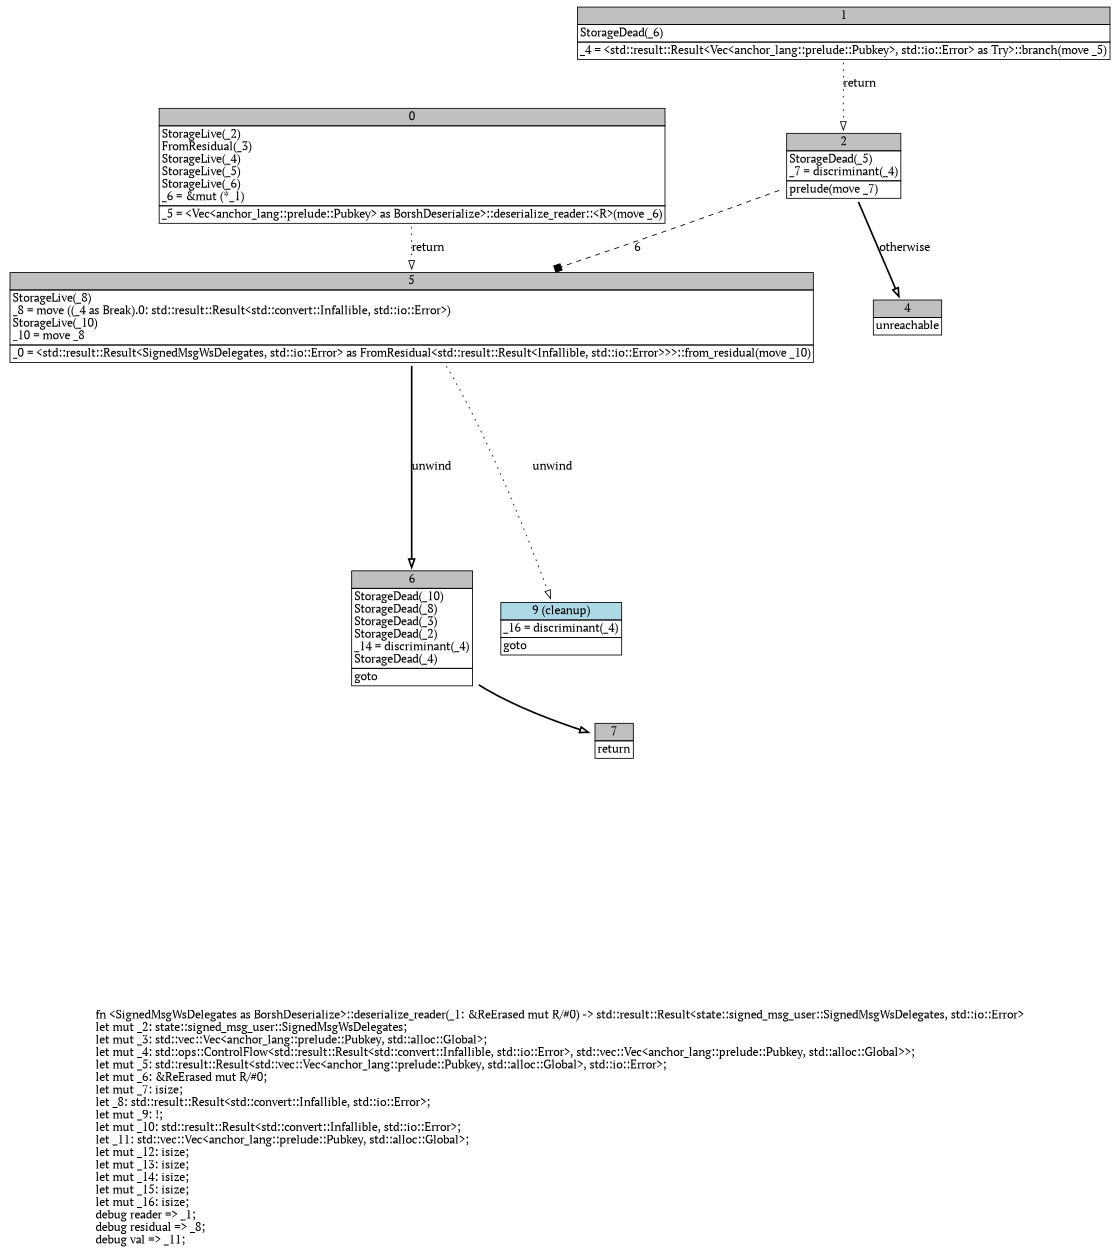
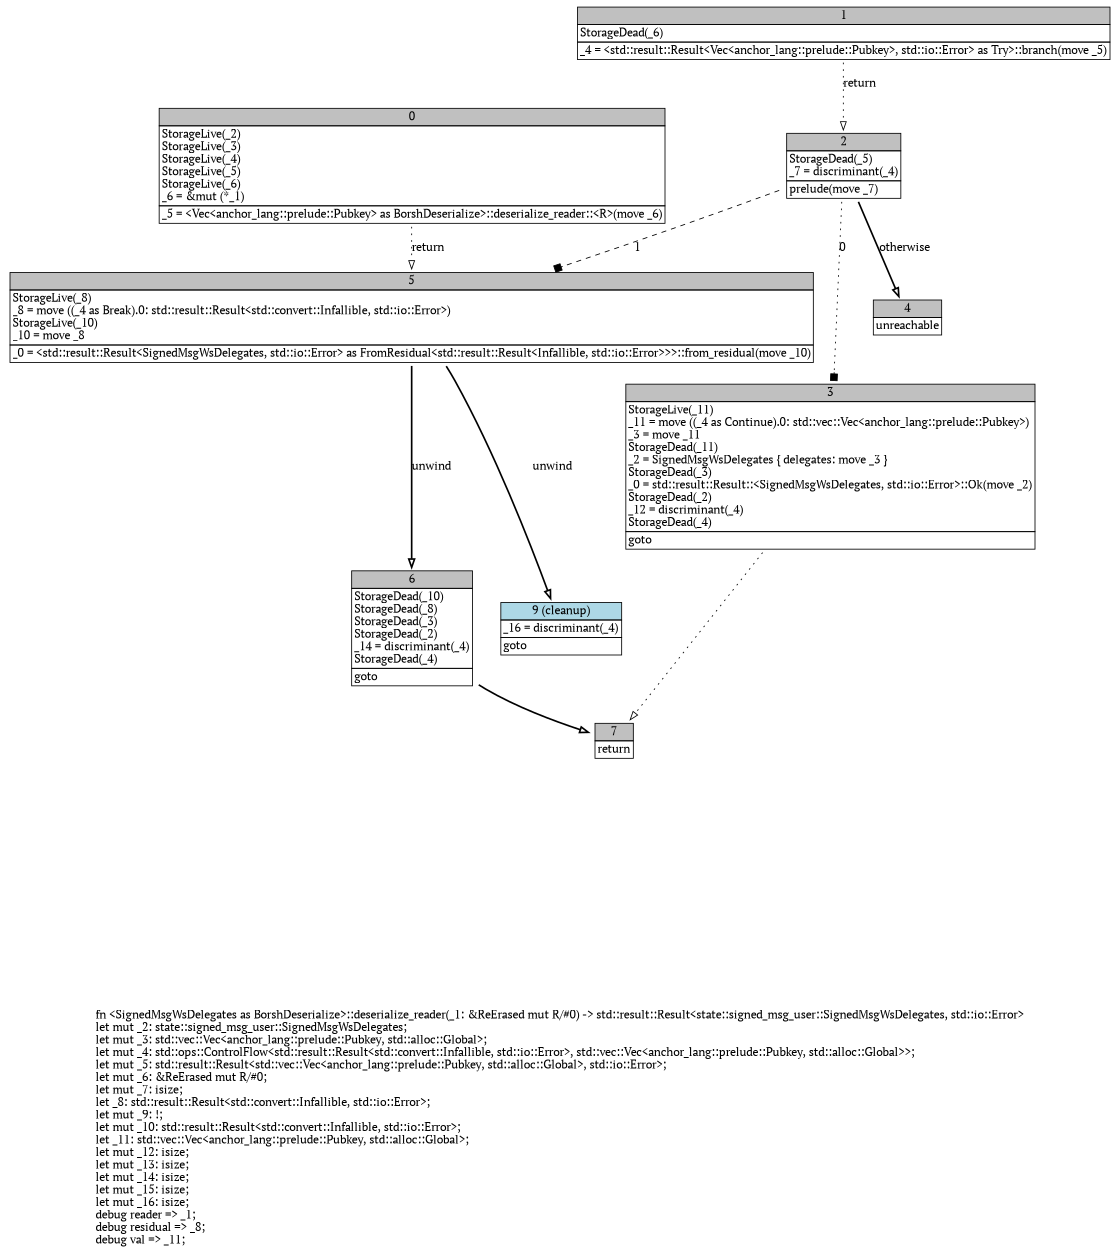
node "0": text "FromResidual(_3)" -> "StorageLive(_3)"
edge "2" -> "5": label "6" -> "1"
node "3": added
edge "5" -> "9 (cleanup)": style dotted -> bold
